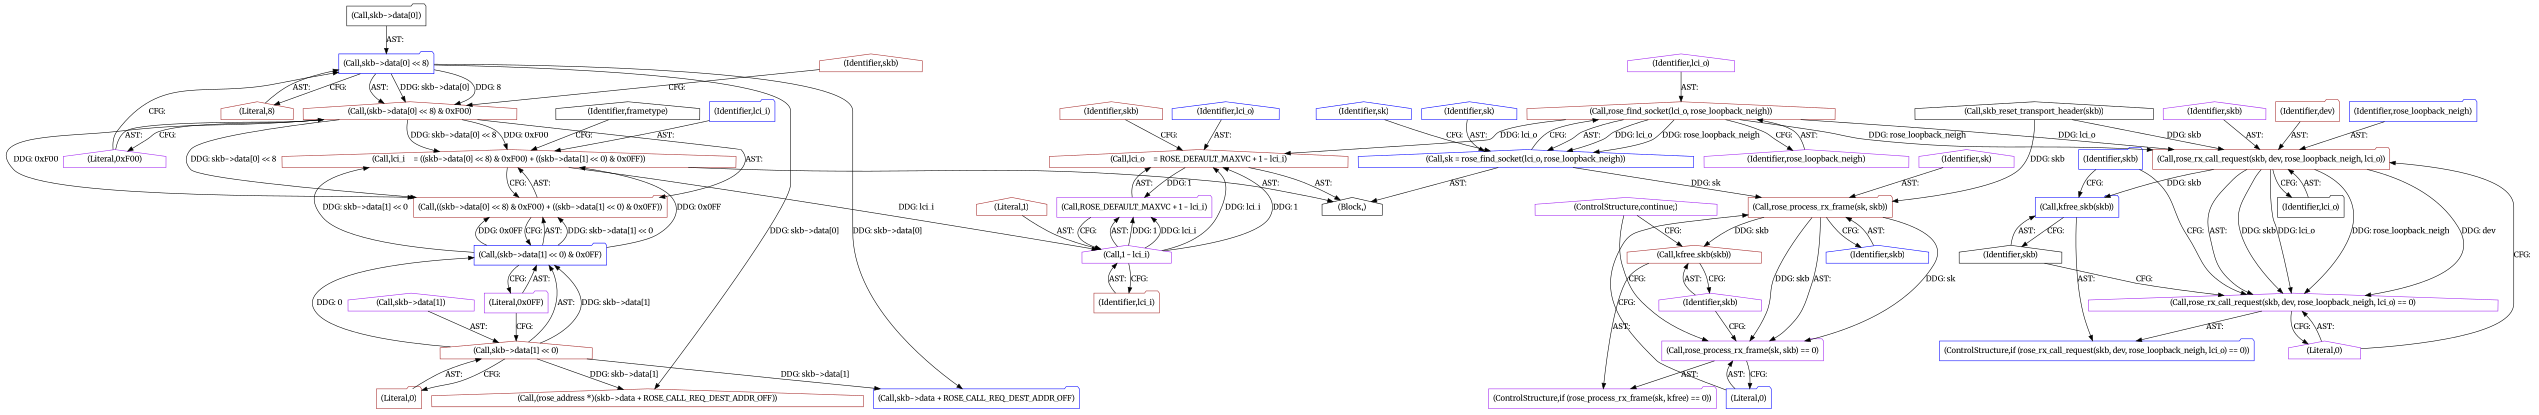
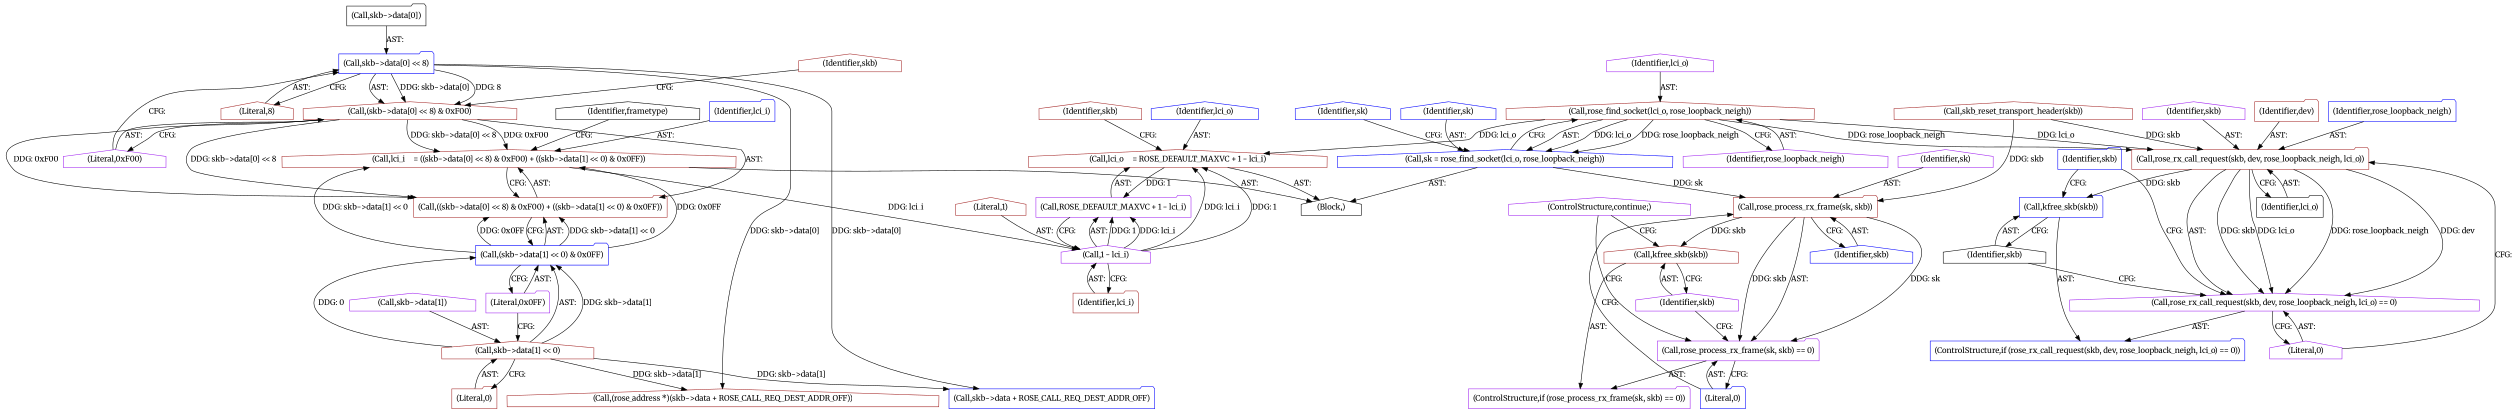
node "(Call,skb_reset_transport_header(skb))": color black -> brown
node "(ControlStructure,if (rose_process_rx_frame(sk, kfree) == 0))": label "(ControlStructure,if (rose_process_rx_frame(sk, kfree) == 0))" -> "(ControlStructure,if (rose_process_rx_frame(sk, skb) == 0))"
